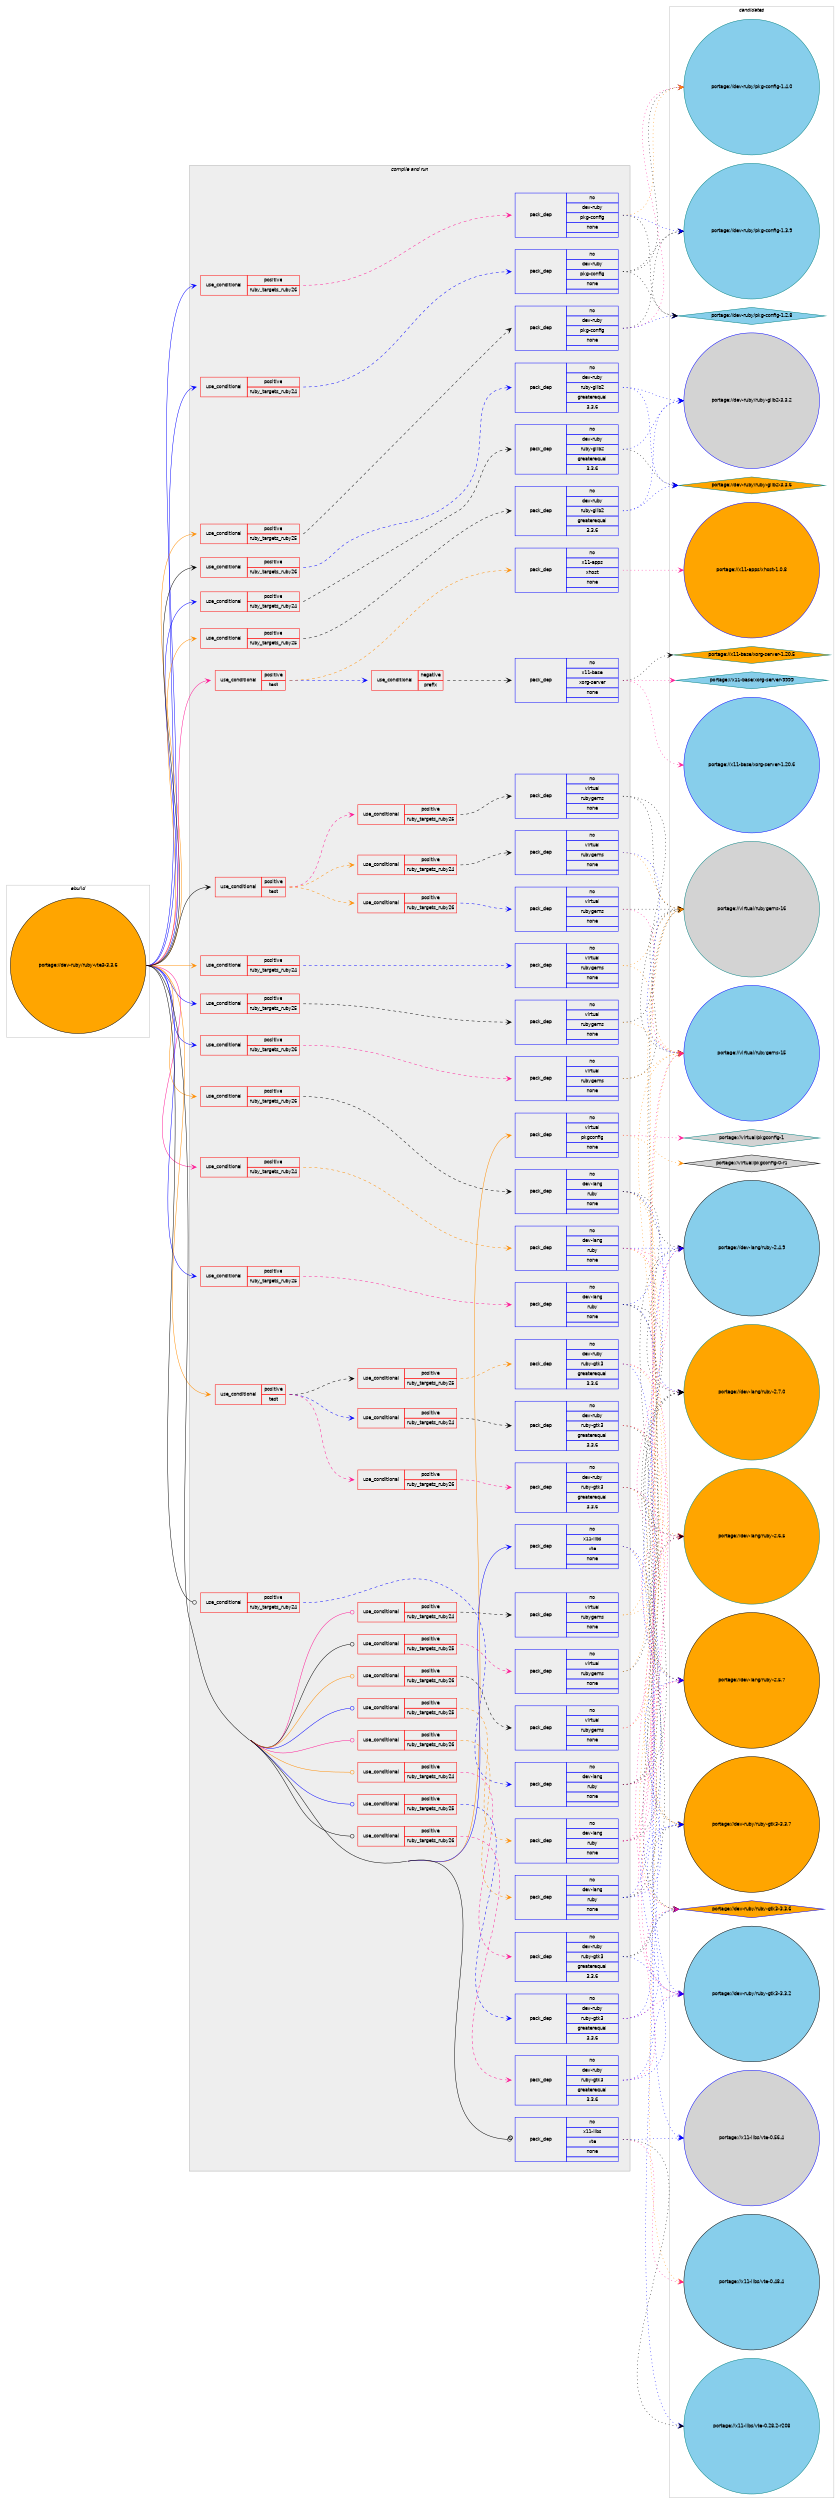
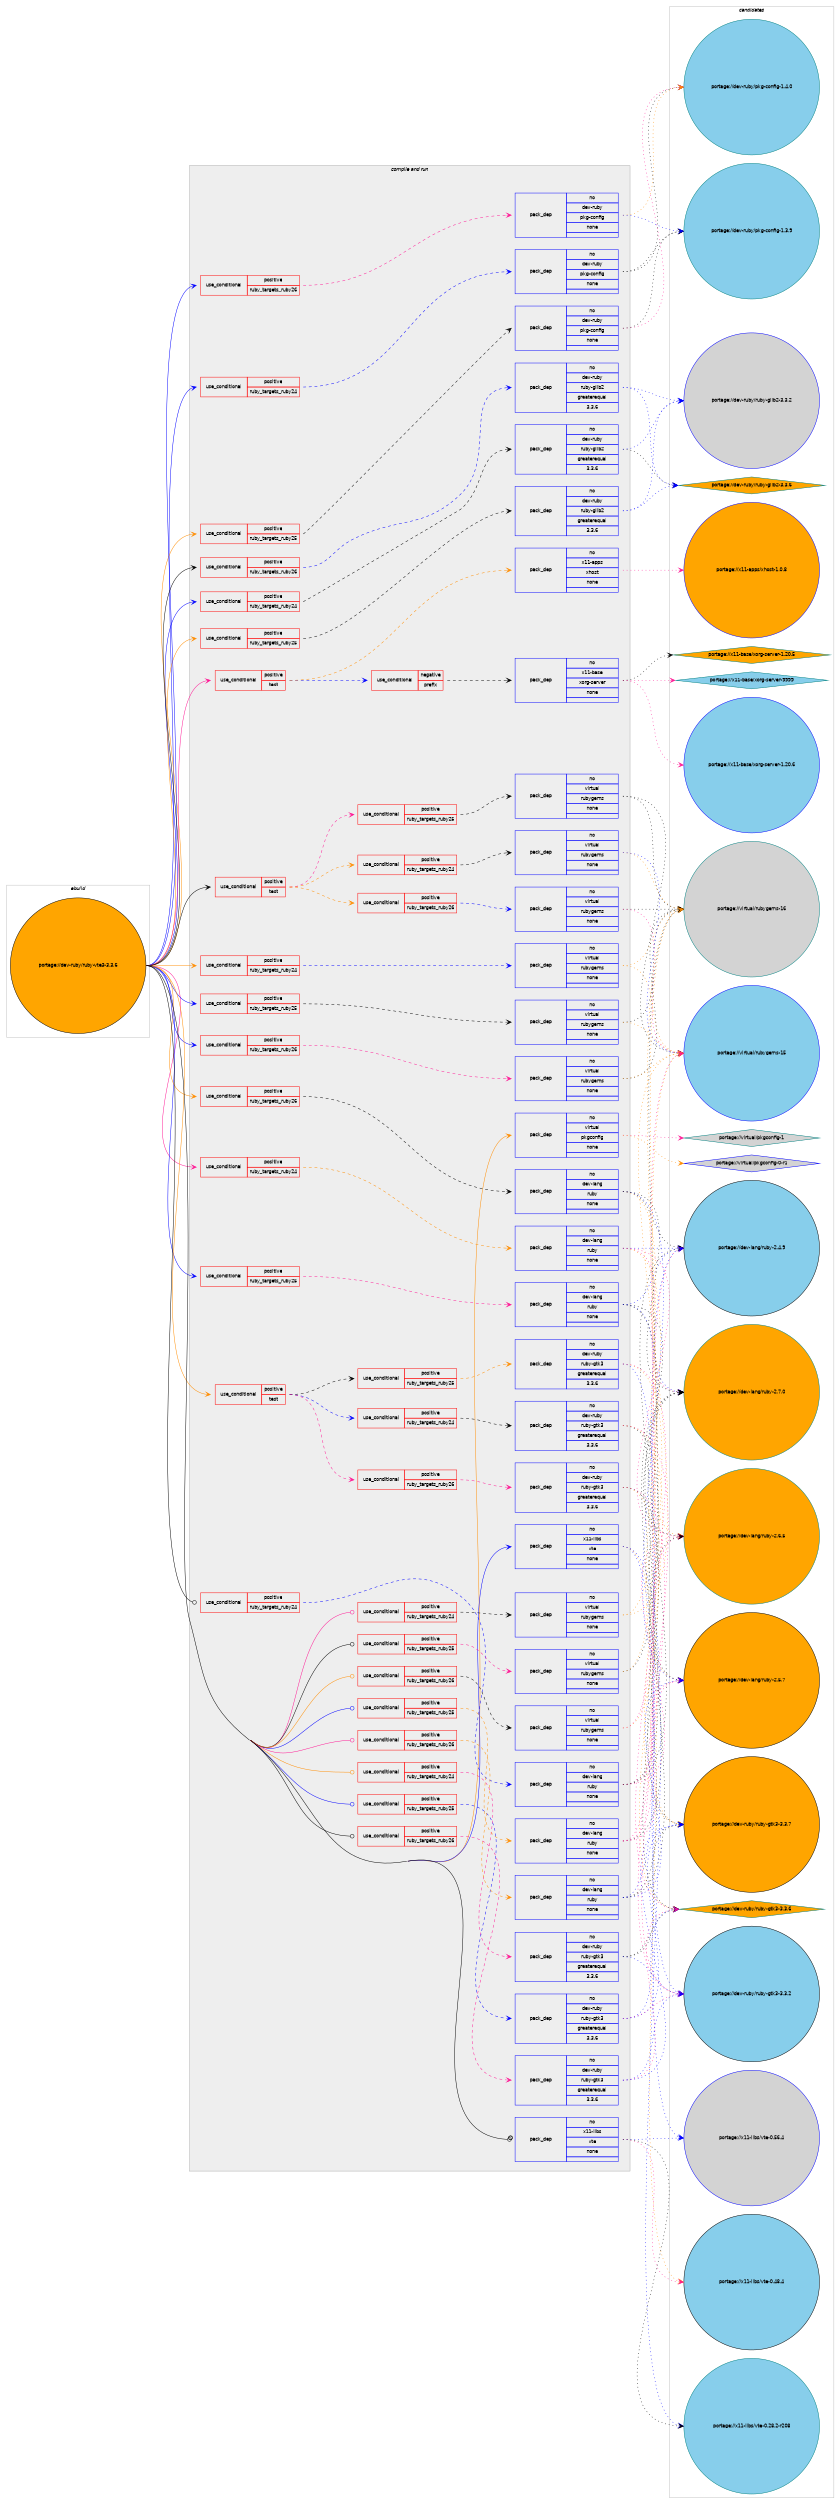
node "portage://dev-ruby/pkg-config-1.2.8": removed
node "portage://virtual/pkgconfig-0-r1": color black -> blue
node "portage://dev-ruby/ruby-gtk3-3.3.6": color blue -> teal
